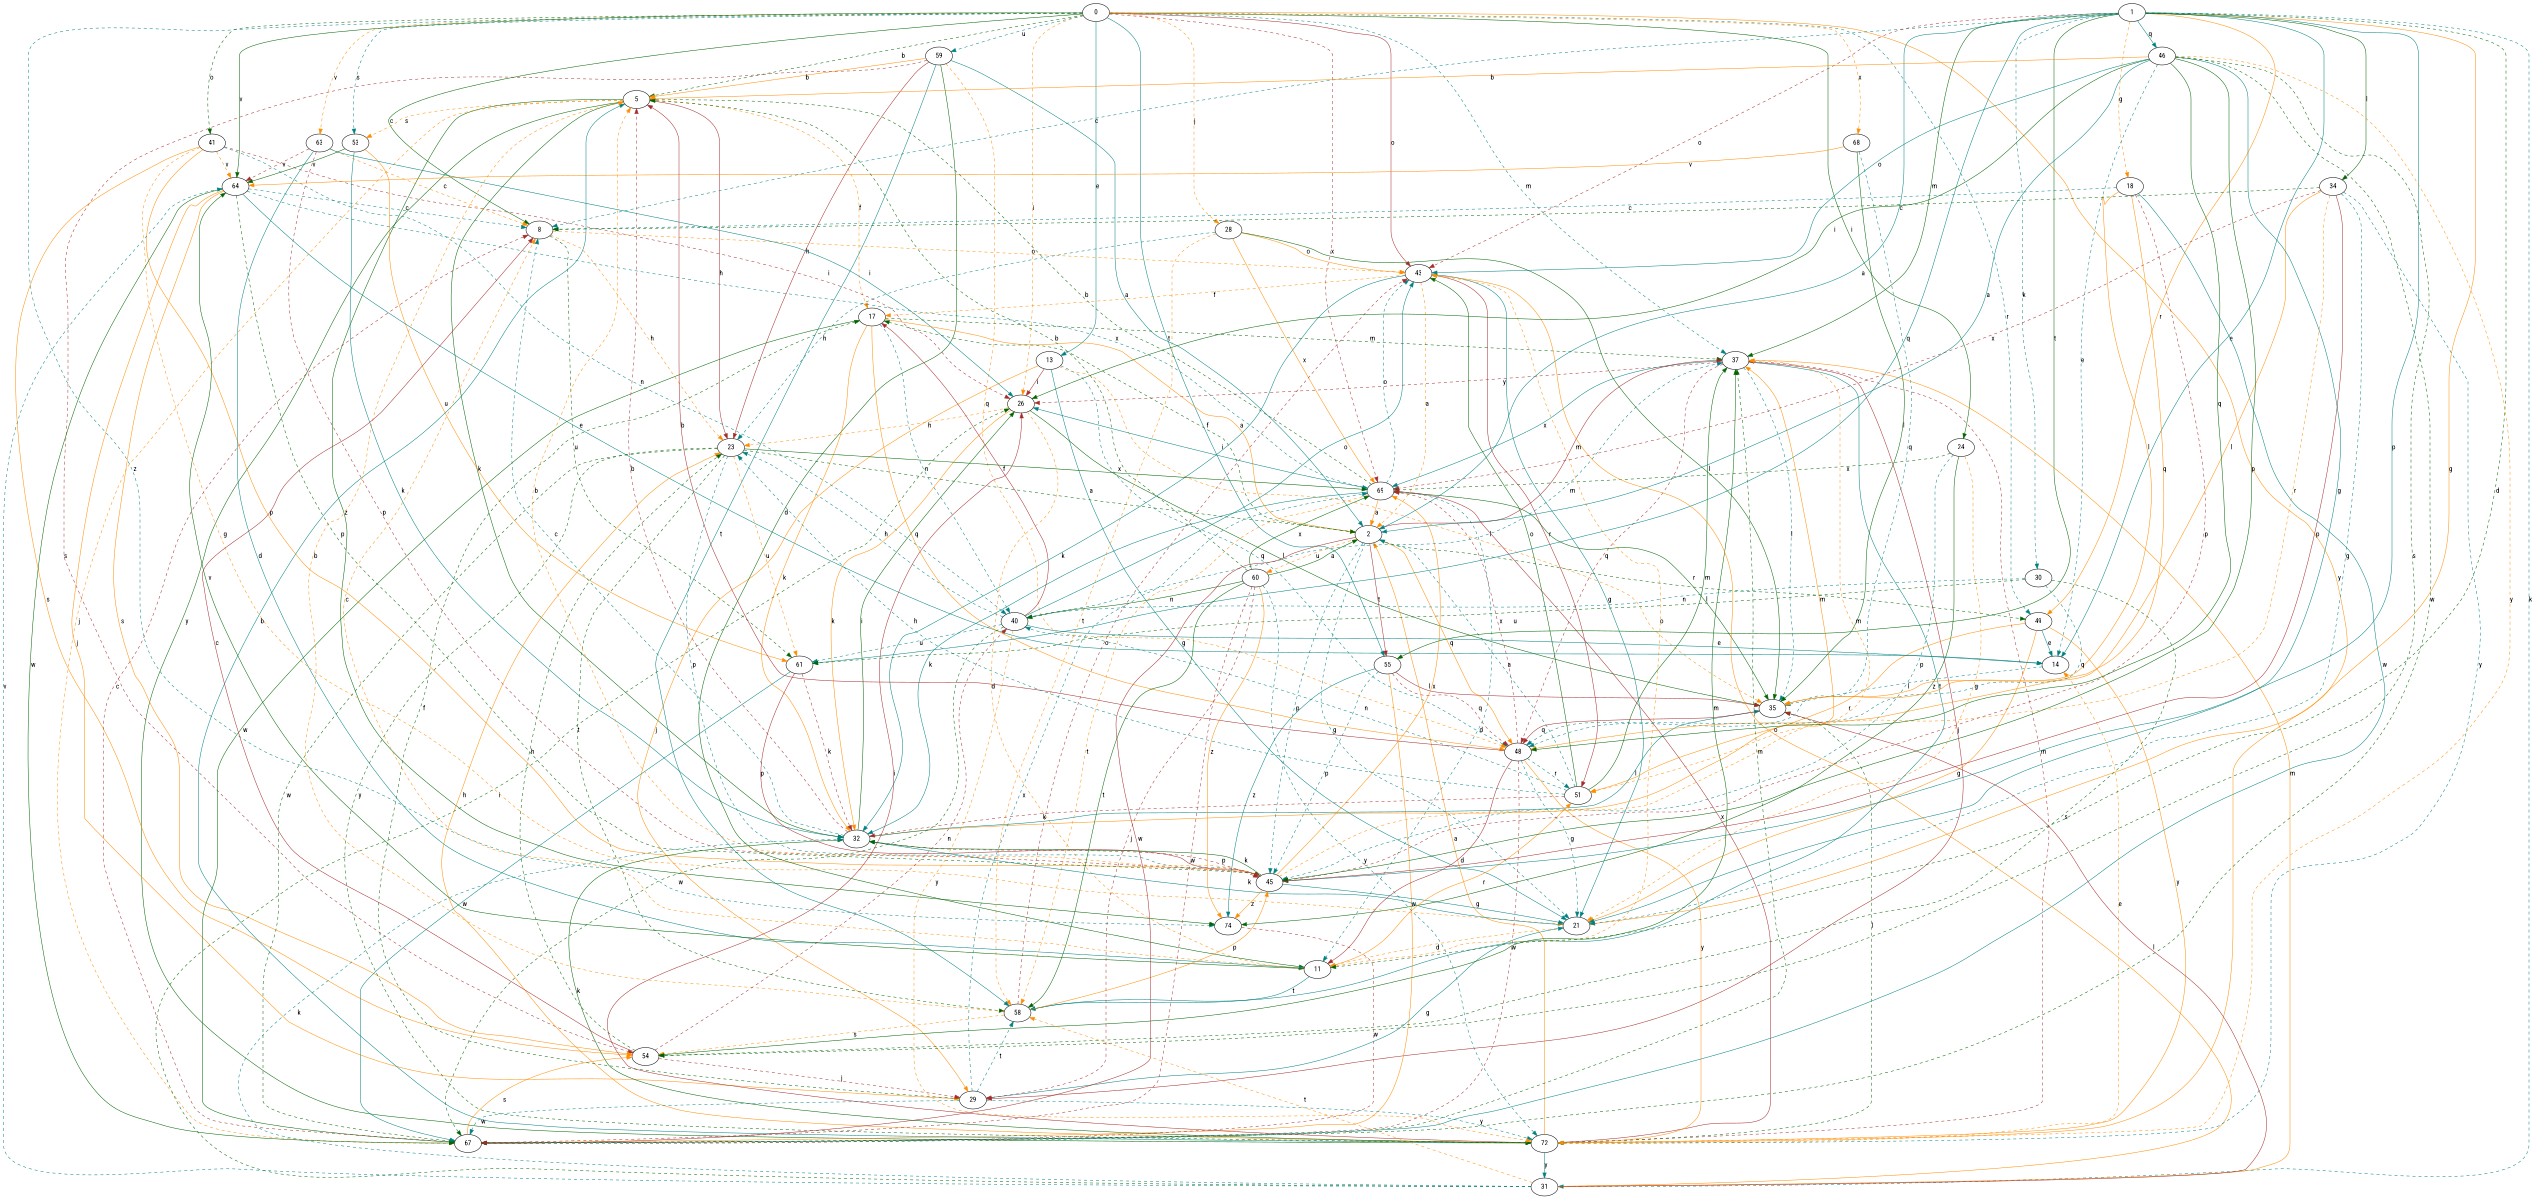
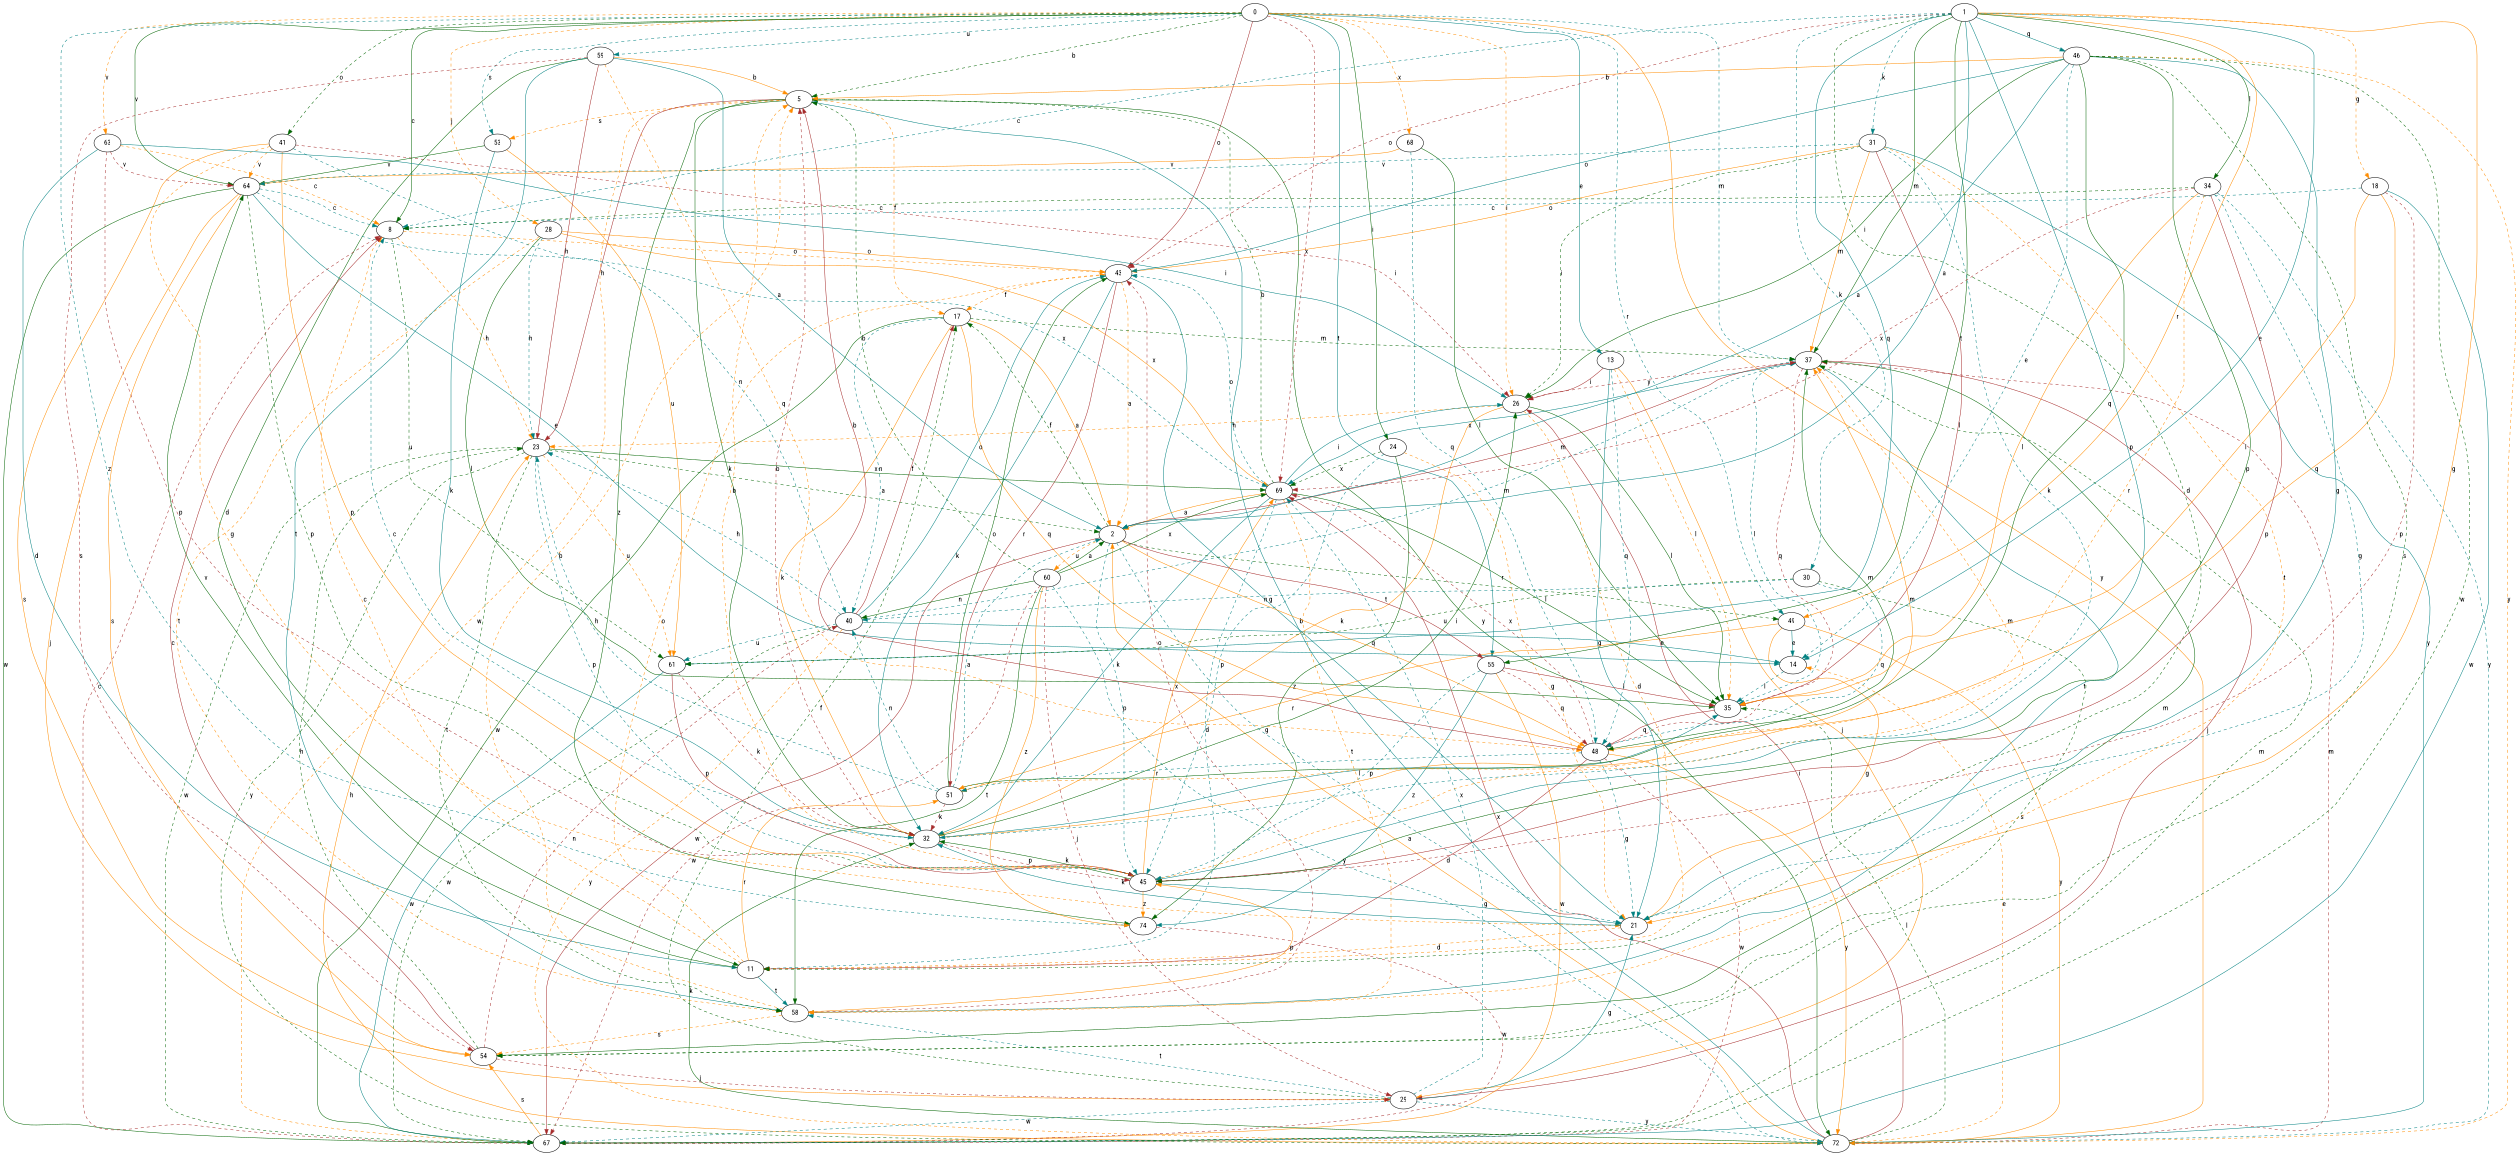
edge "5" -> "67": label "j" -> "w"
edge "72" -> "31": reversed
